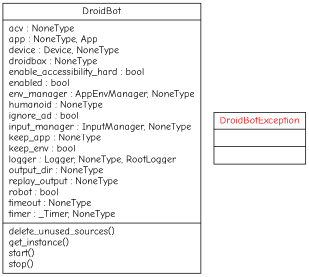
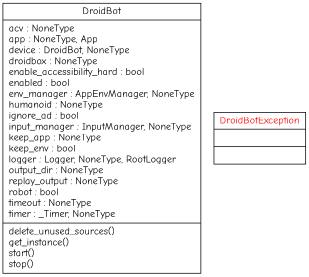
node "DroidBot": text "device : Device, NoneType" -> "device : DroidBot, NoneType"
